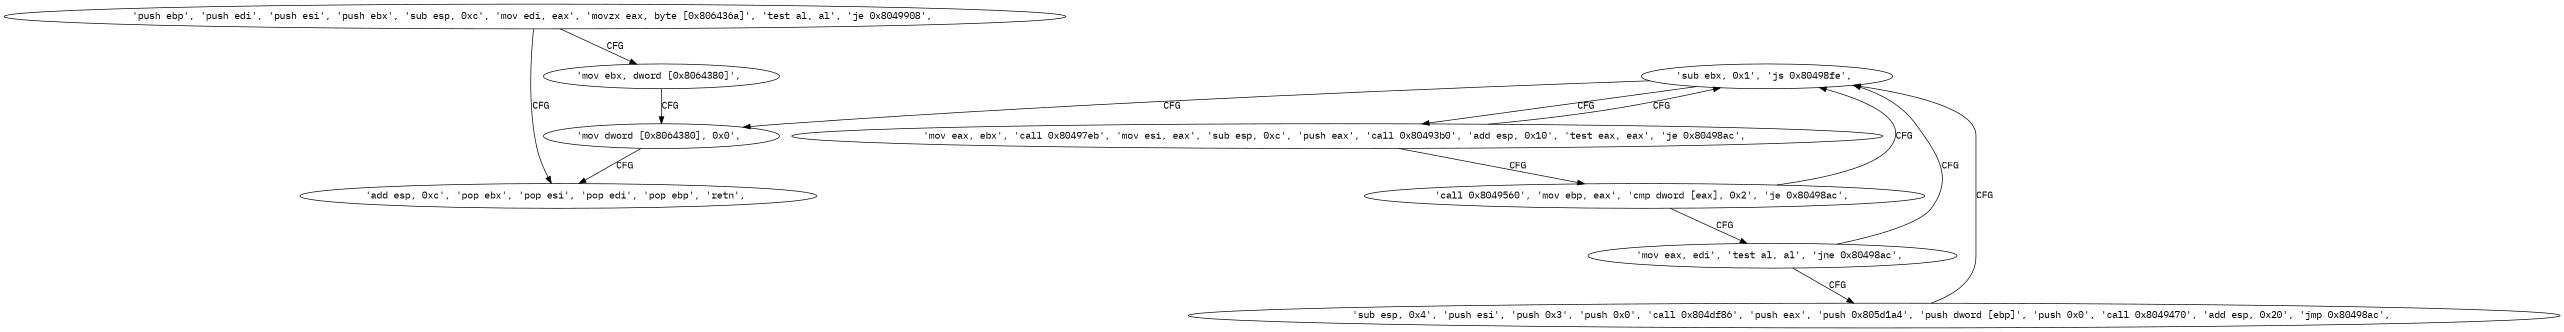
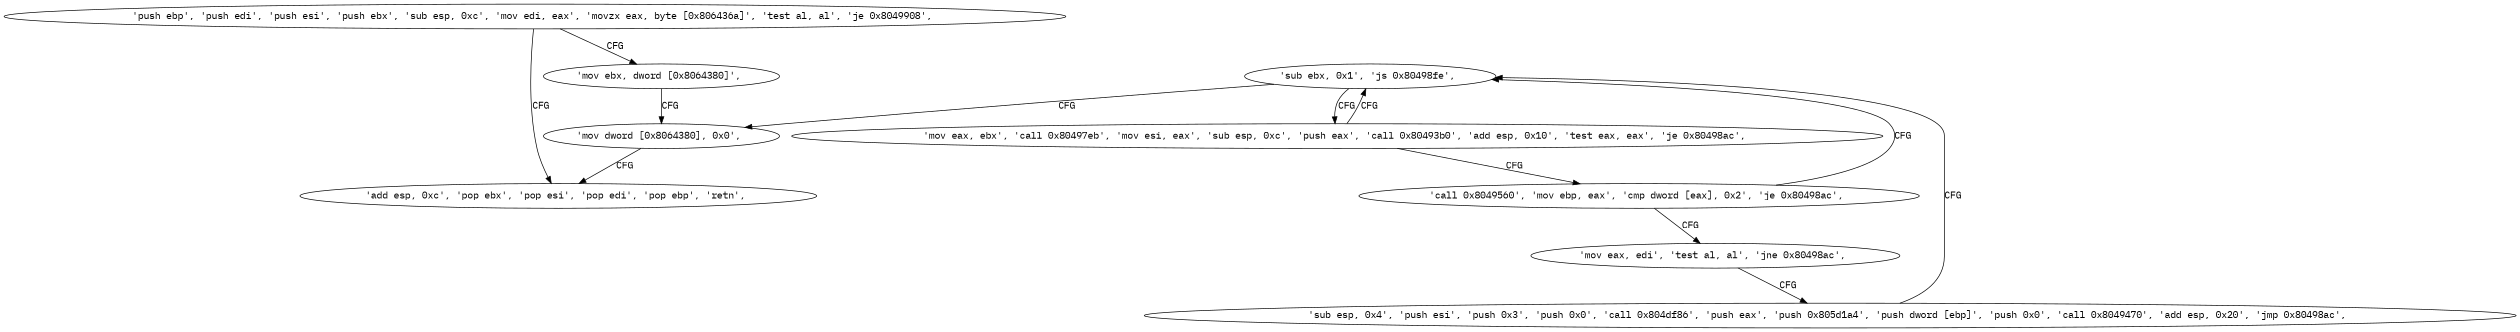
edge "'mov eax, edi', 'test al, al', 'jne 0x80498ac'," -> "'sub ebx, 0x1', 'js 0x80498fe',": removed, label "CFG"
